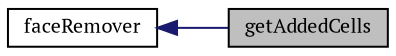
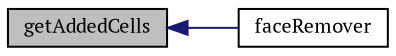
edge "getAddedCells" -> "faceRemover": reversed
